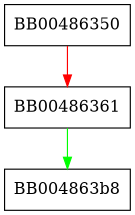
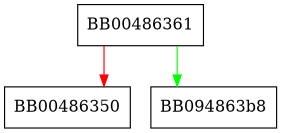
edge "BB00486350" -> "BB00486361": reversed
node "BB004863b8": label "BB004863b8" -> "BB094863b8"
